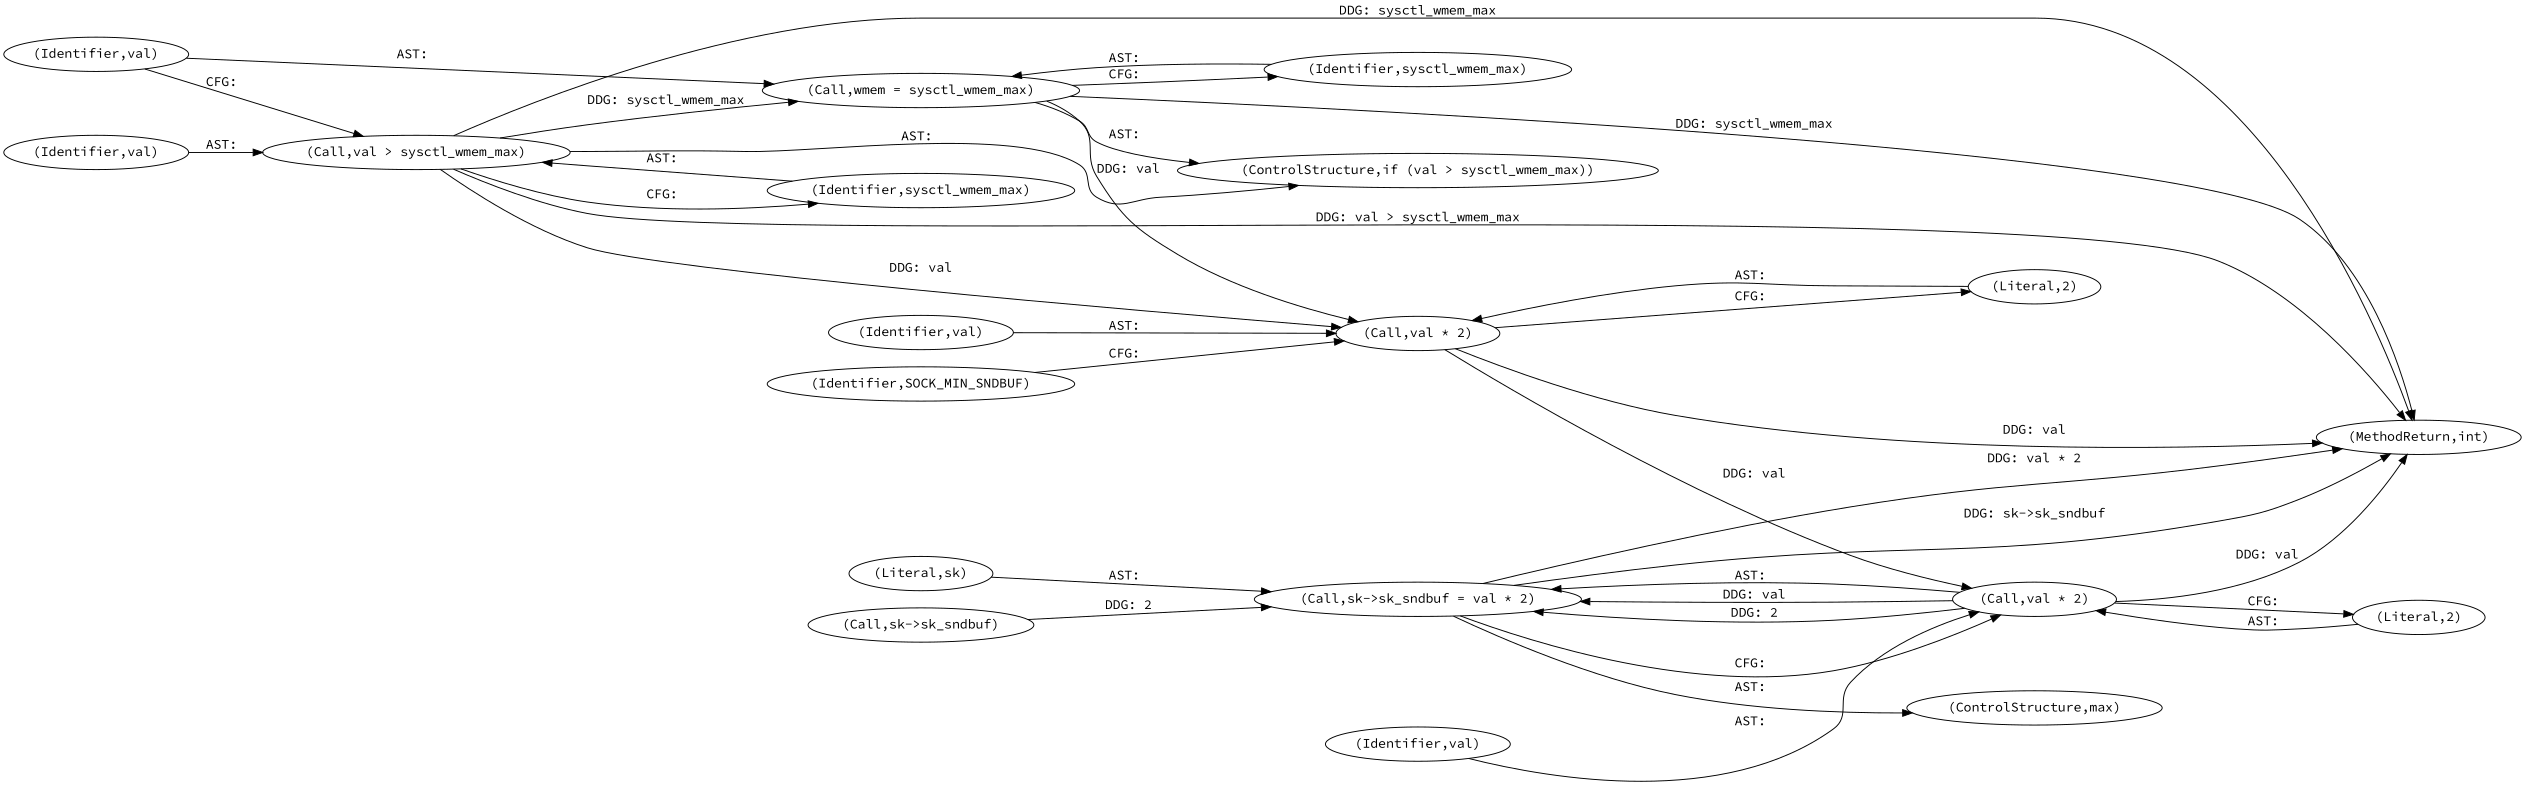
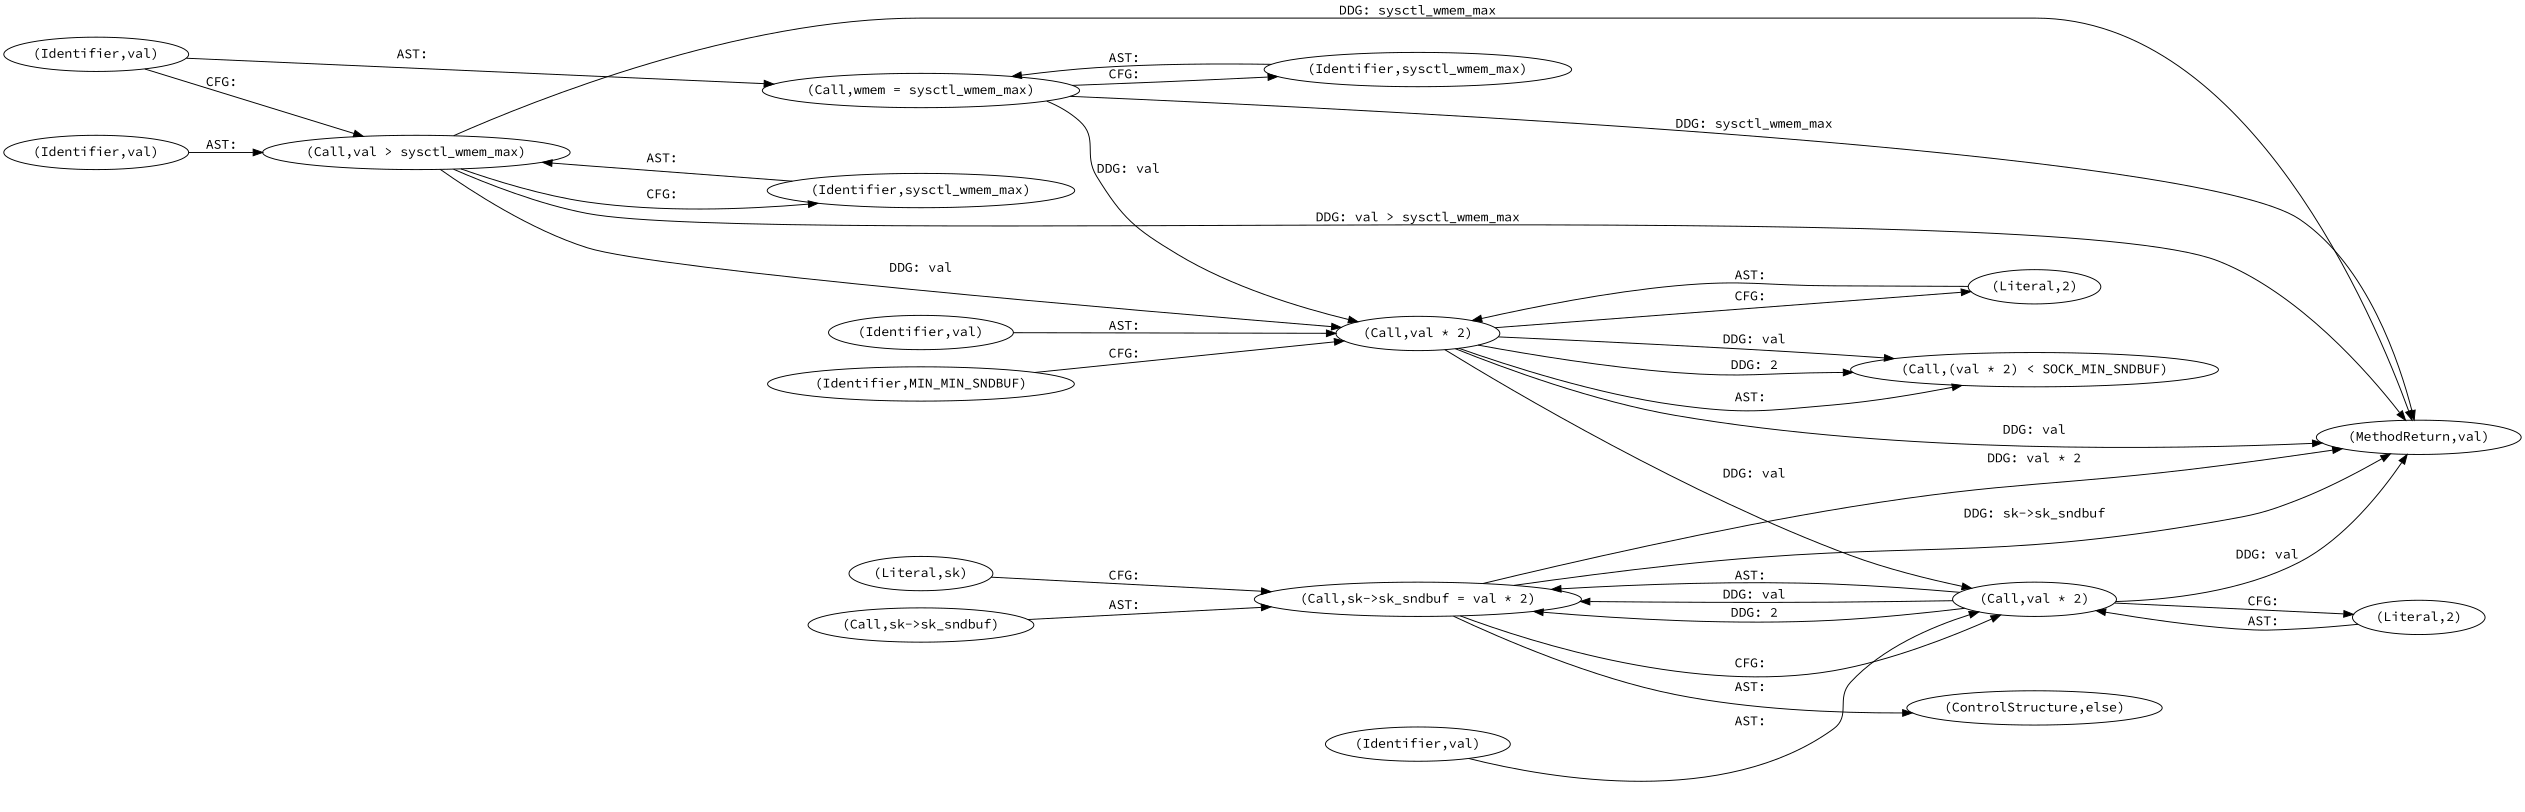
edge "(Call,val > sysctl_wmem_max)" -> "(Call,wmem = sysctl_wmem_max)": removed, label "DDG: sysctl_wmem_max"
node "(ControlStructure,if (val > sysctl_wmem_max))": removed
node "(Call,(val * 2) < SOCK_MIN_SNDBUF)": added
node "(Identifier,SOCK_MIN_SNDBUF)": label "(Identifier,SOCK_MIN_SNDBUF)" -> "(Identifier,MIN_MIN_SNDBUF)"
node "(MethodReturn,int)": label "(MethodReturn,int)" -> "(MethodReturn,val)"
edge "(Literal,sk)" -> "(Call,sk->sk_sndbuf = val * 2)": label "AST: " -> "CFG: "
edge "(Call,sk->sk_sndbuf)" -> "(Call,sk->sk_sndbuf = val * 2)": label "DDG: 2" -> "AST: "
node "(ControlStructure,max)": label "(ControlStructure,max)" -> "(ControlStructure,else)"
